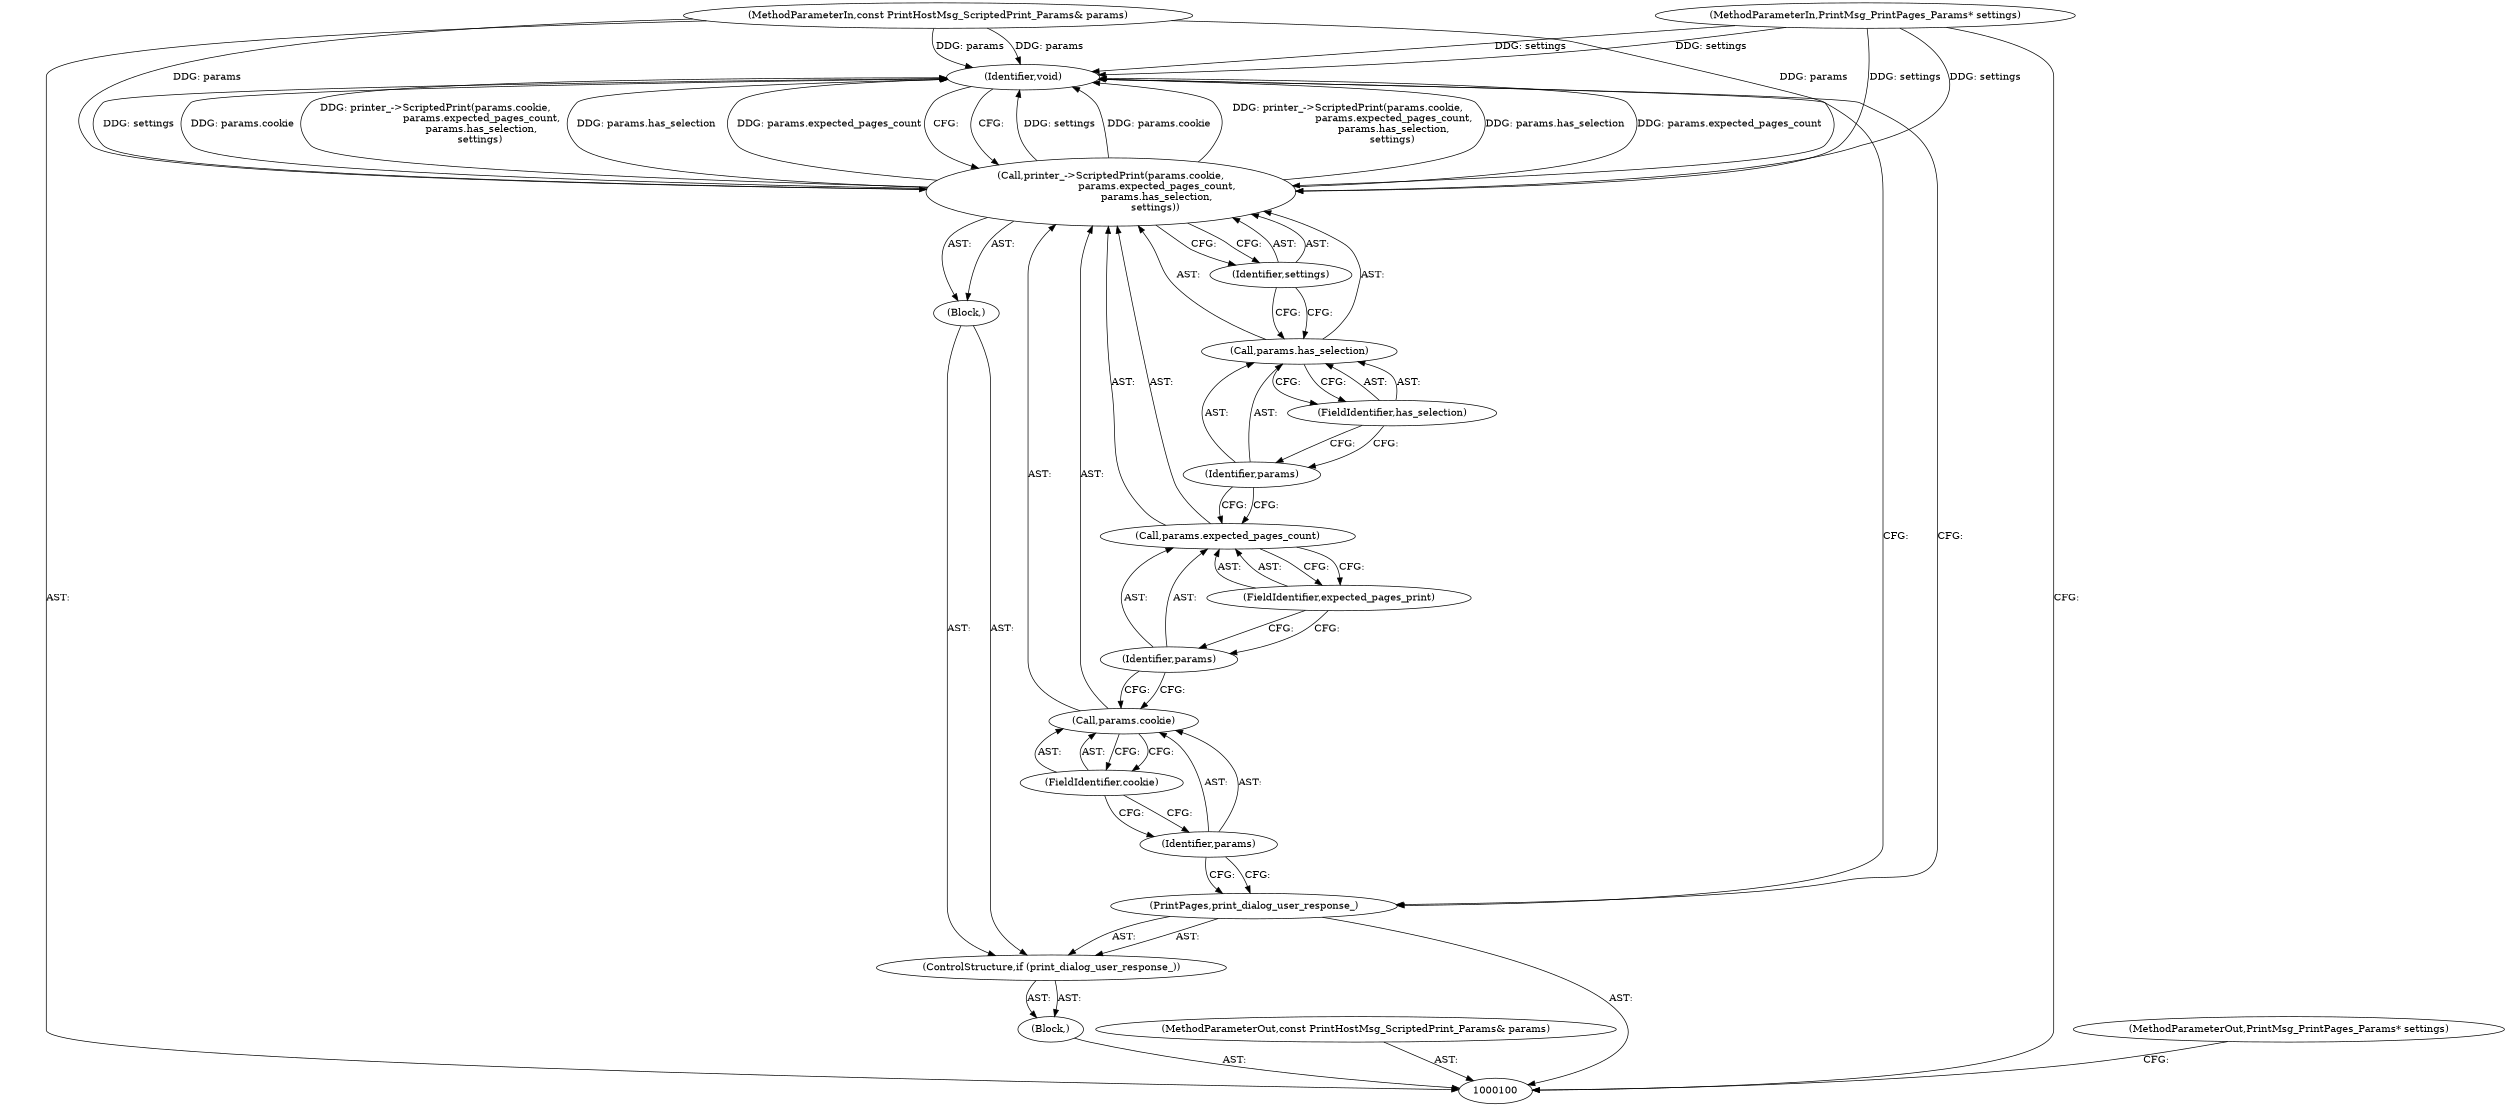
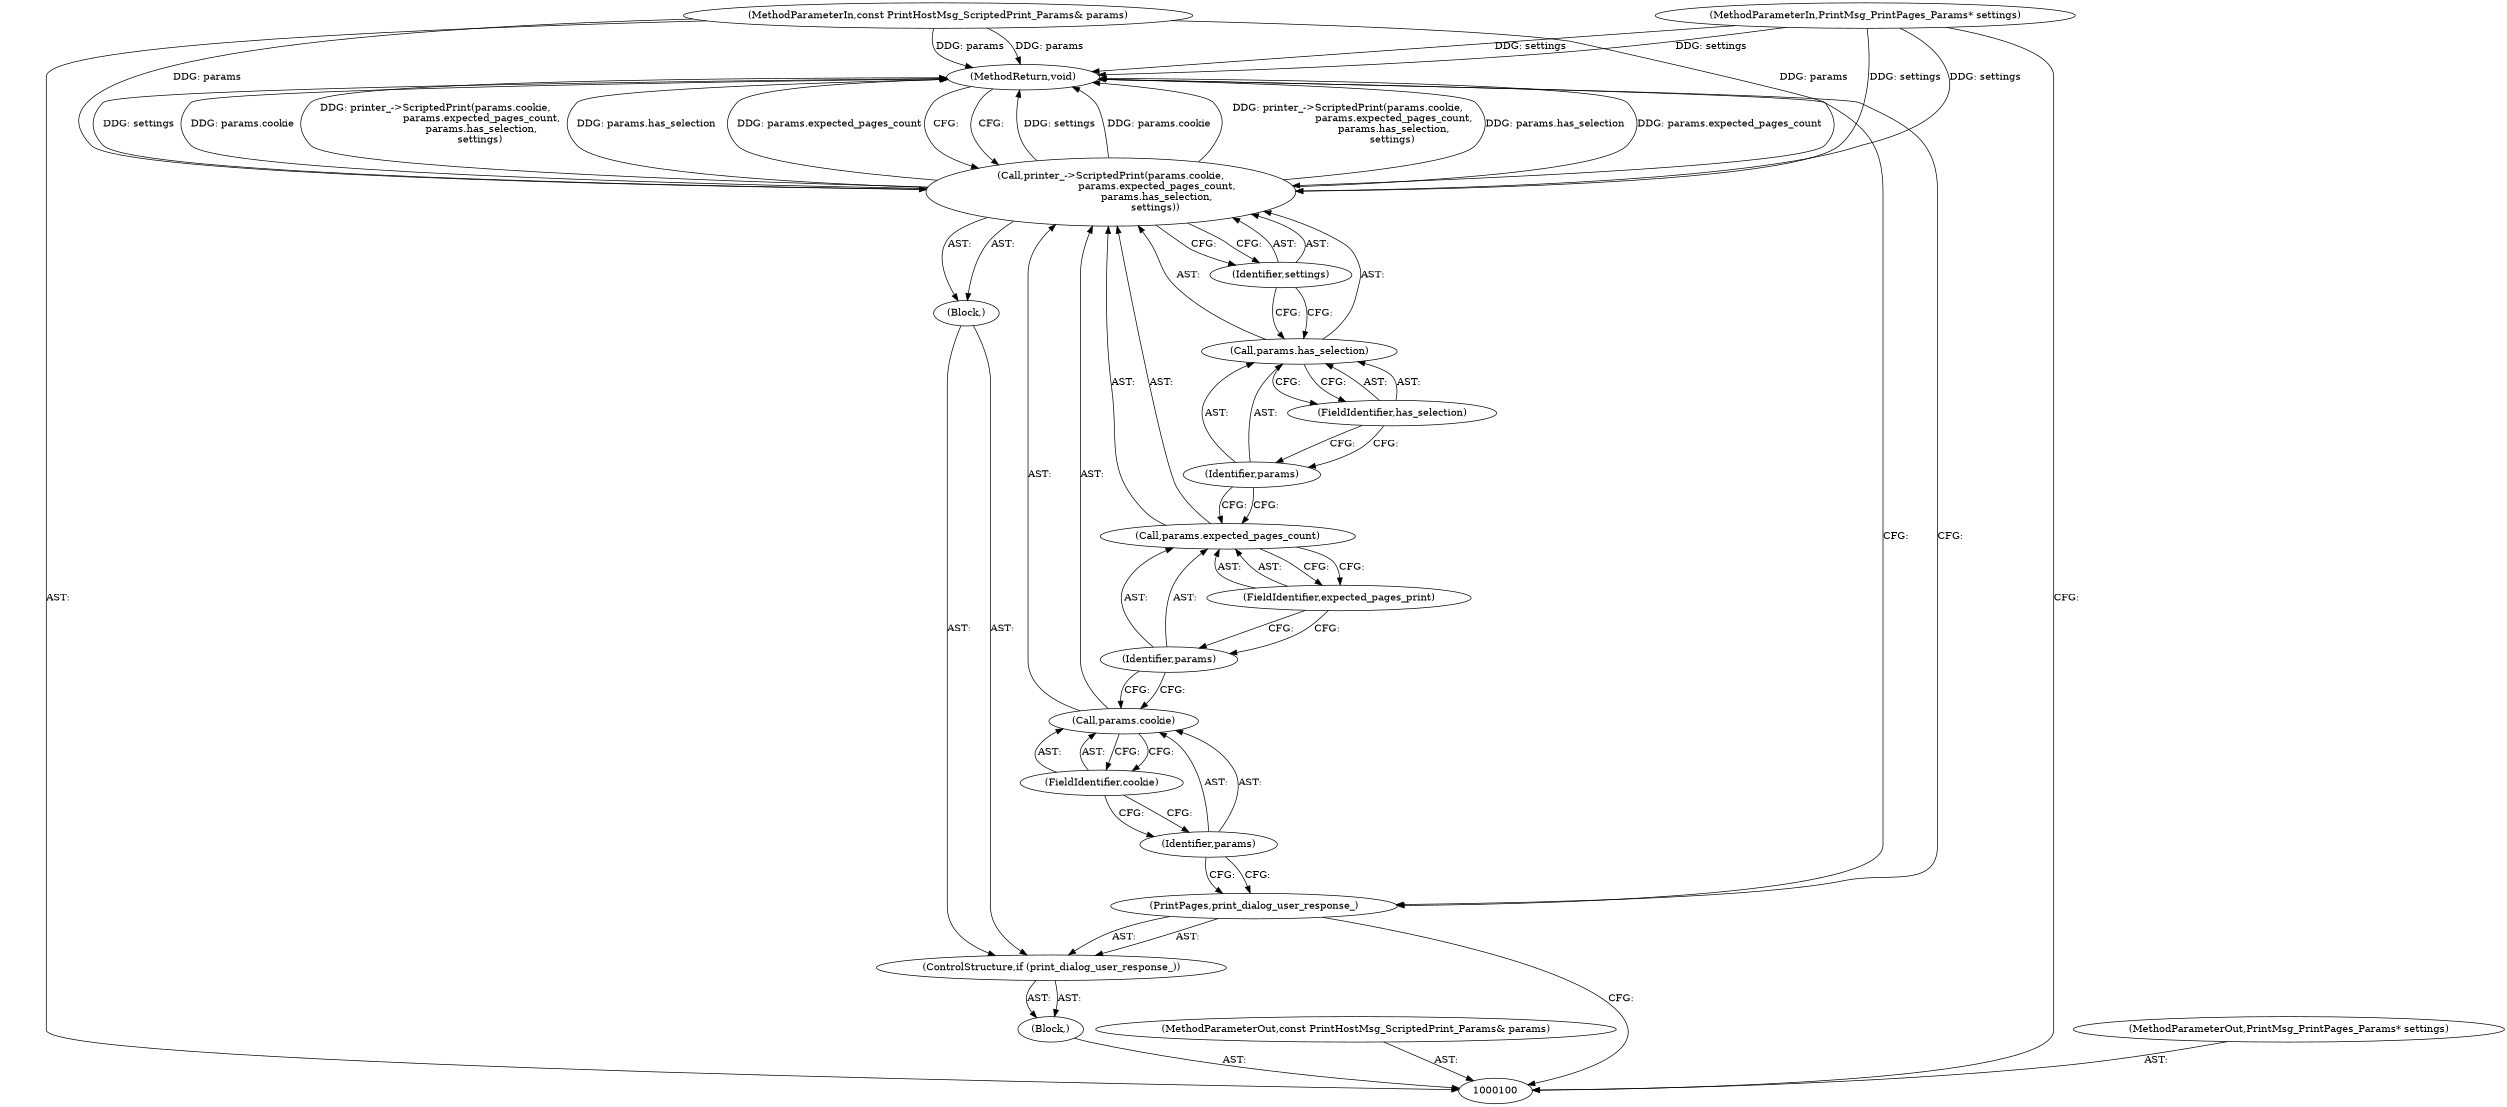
node "(Identifier,void)": label "(Identifier,void)" -> "(MethodReturn,void)"
edge "(PrintPages,print_dialog_user_response_)" -> "1000100": label "AST: " -> "CFG: "
edge "(MethodParameterOut,PrintMsg_PrintPages_Params* settings)" -> "1000100": label "CFG: " -> "AST: "
